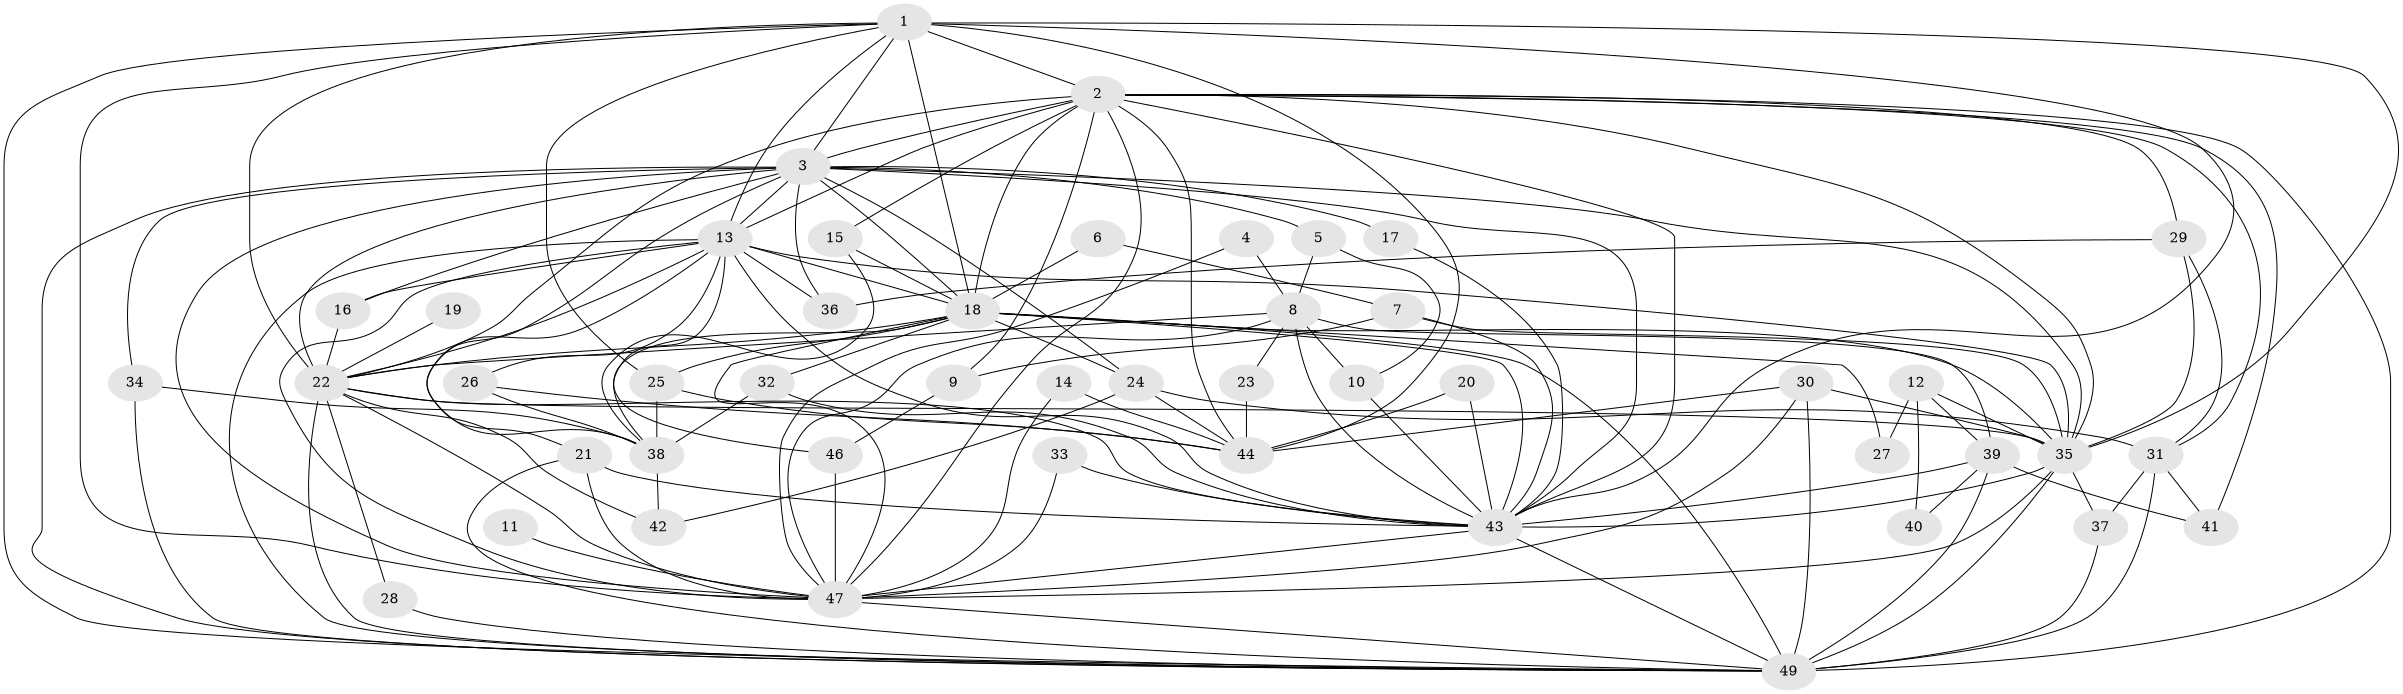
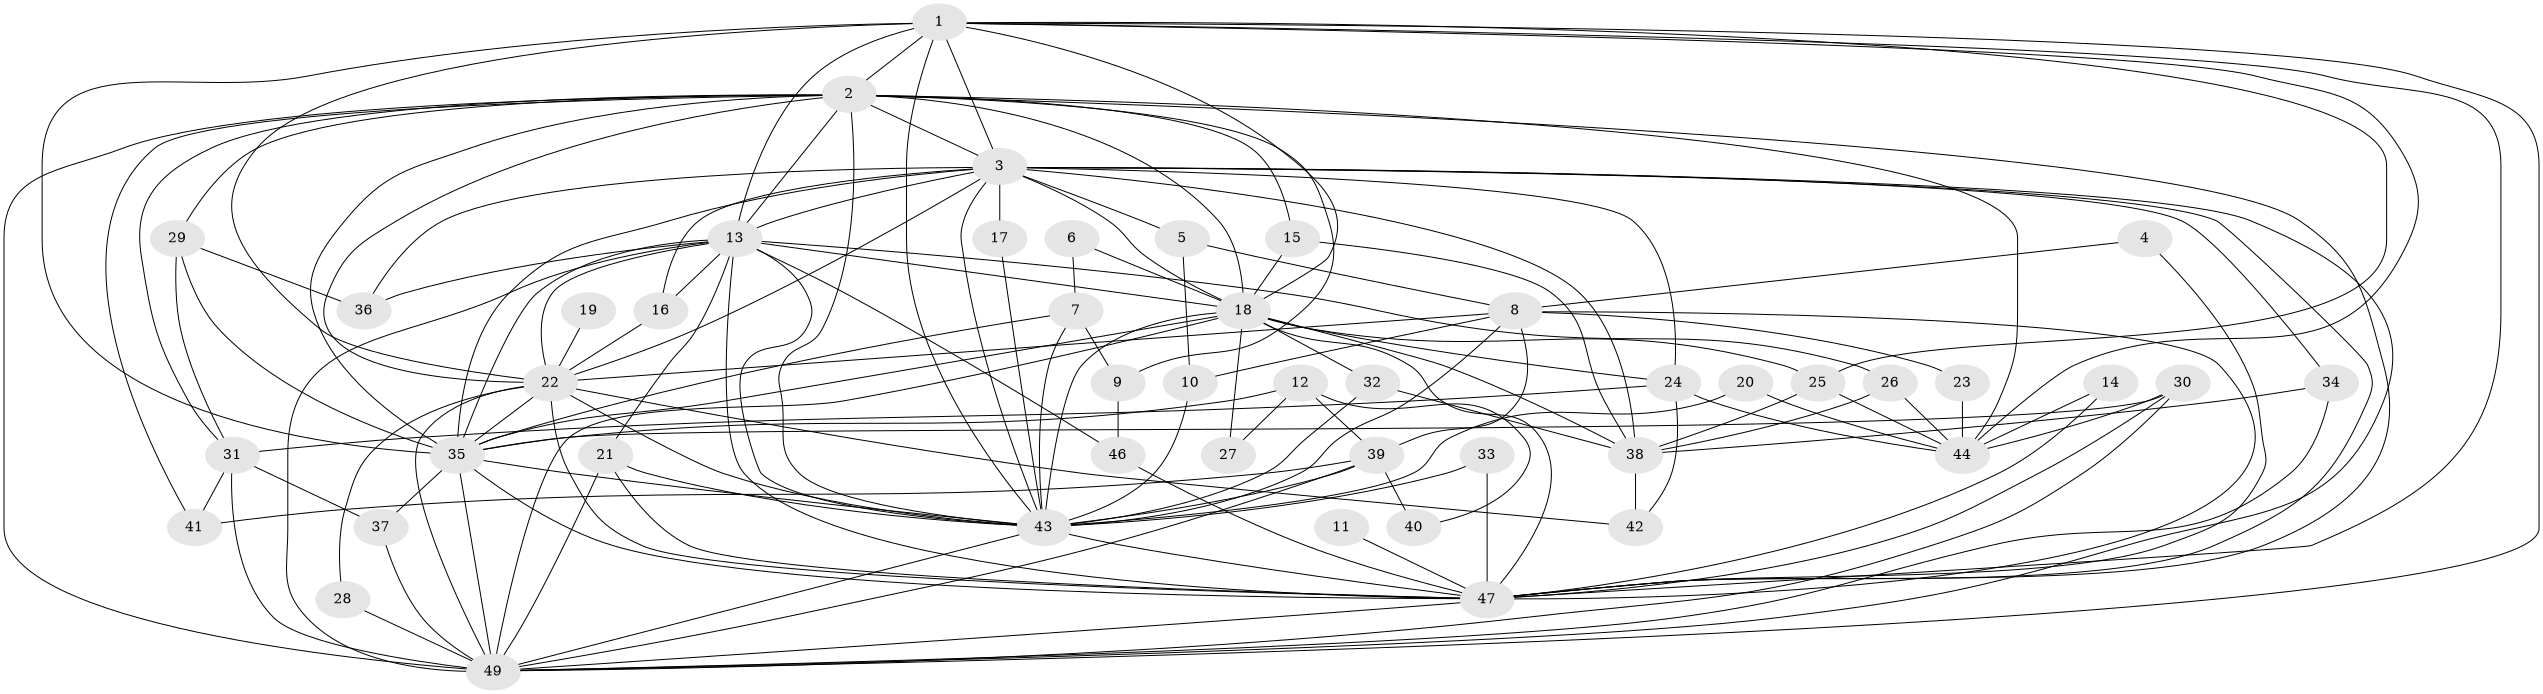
edge "18" -- "22": removed
